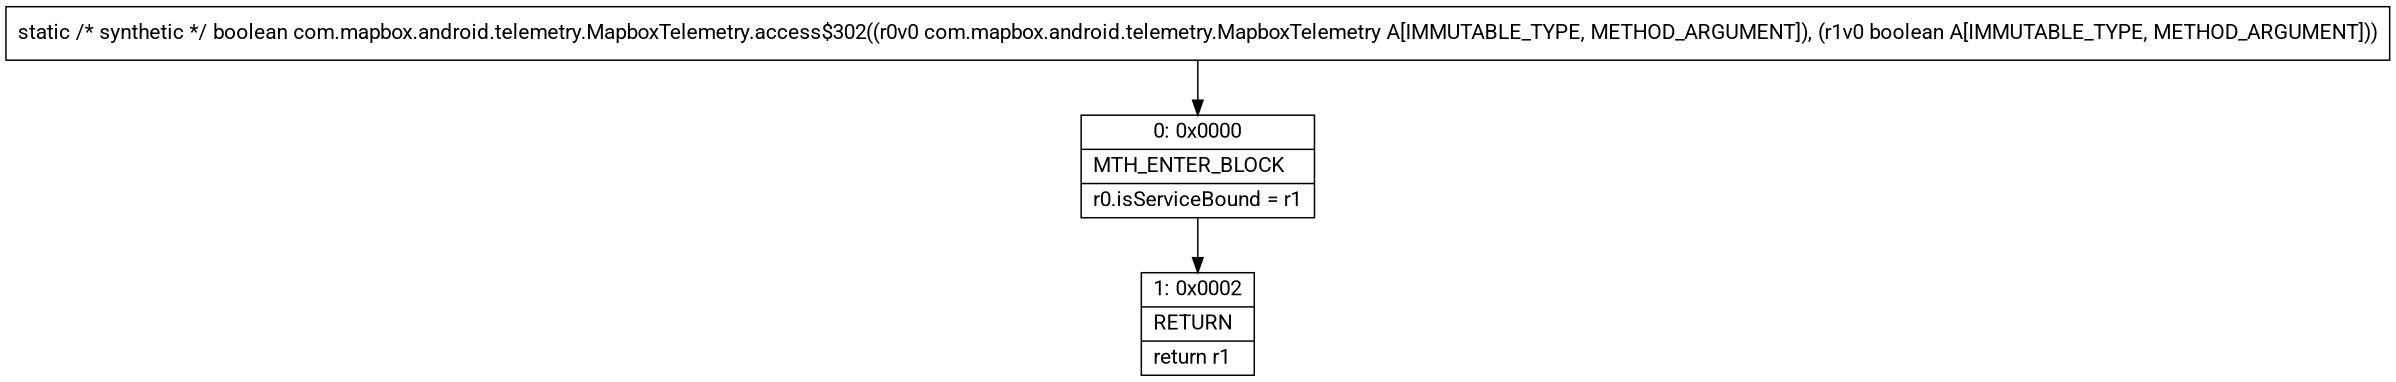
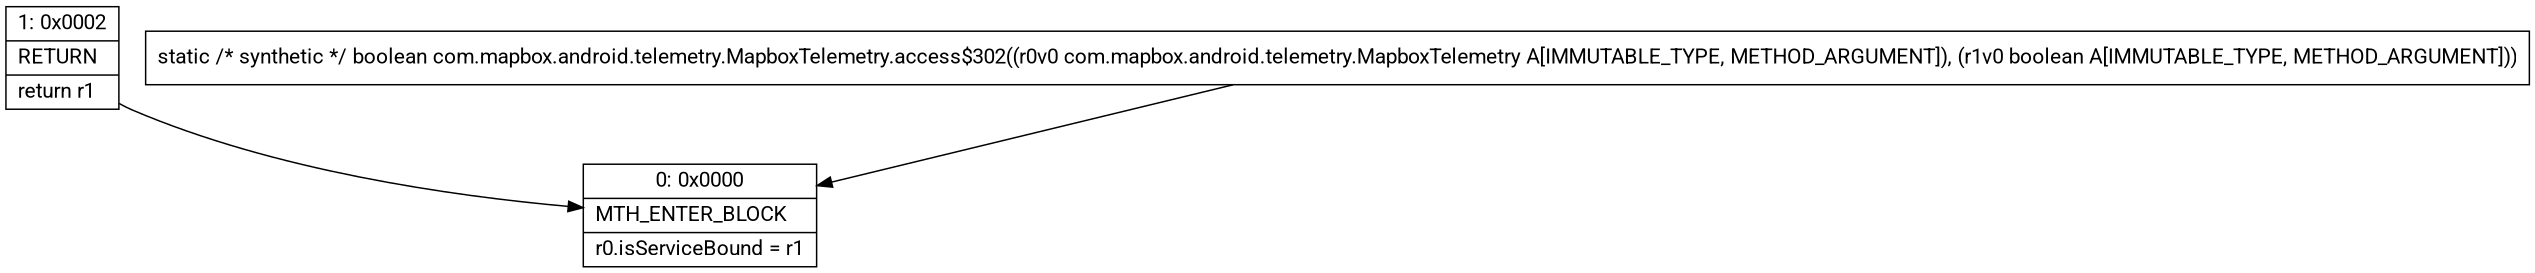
edge "0: 0x0000" -> "1: 0x0002": reversed
